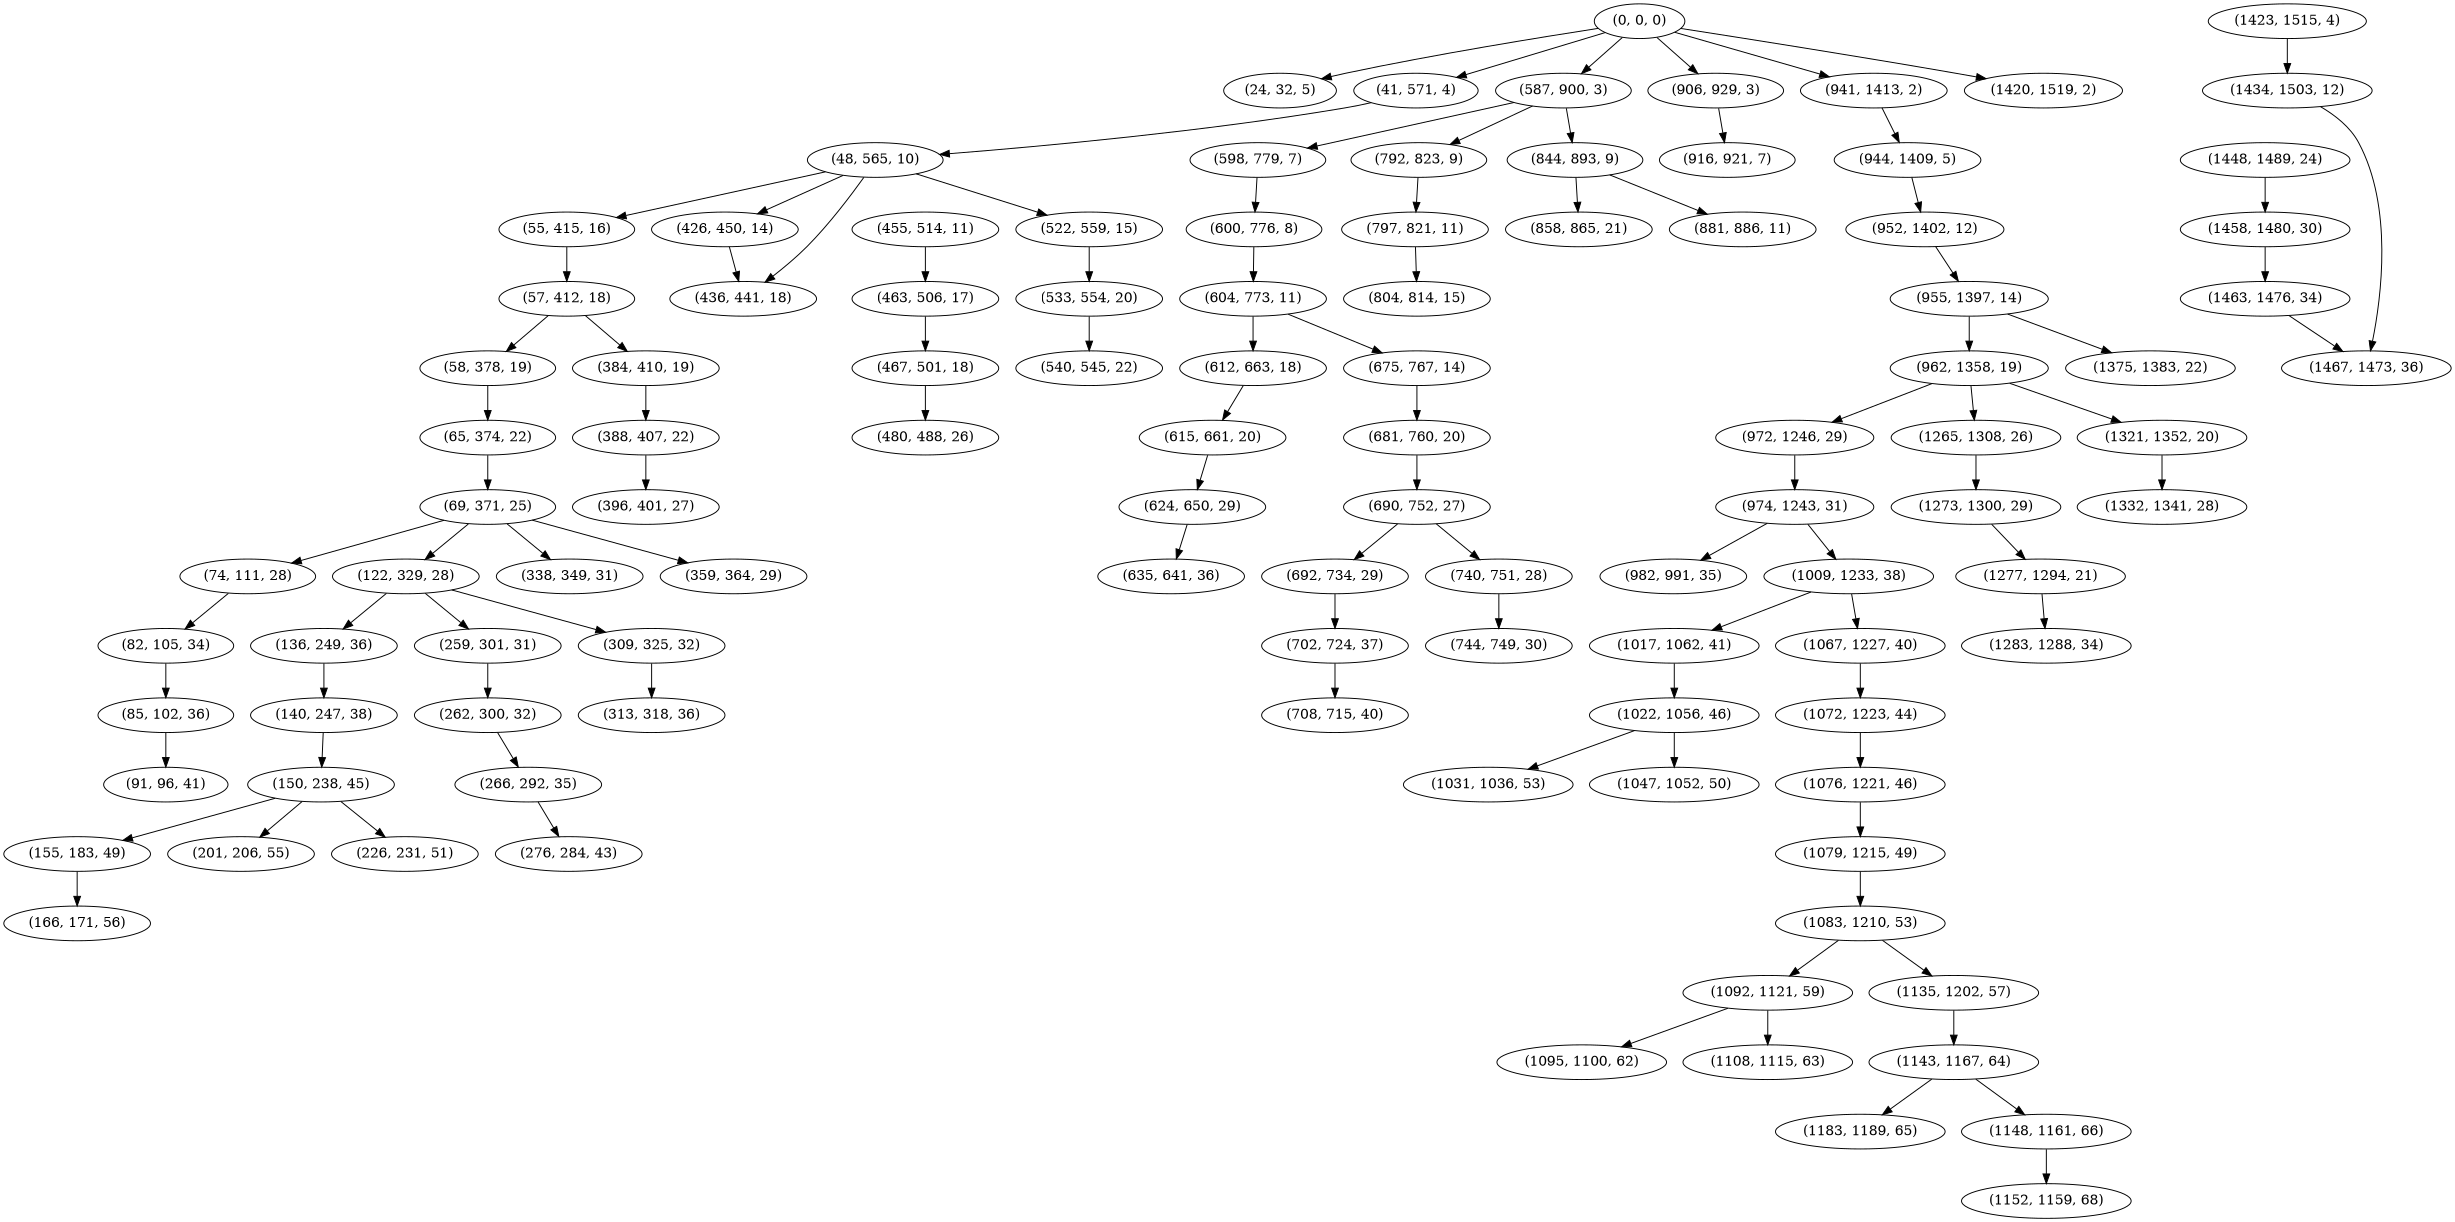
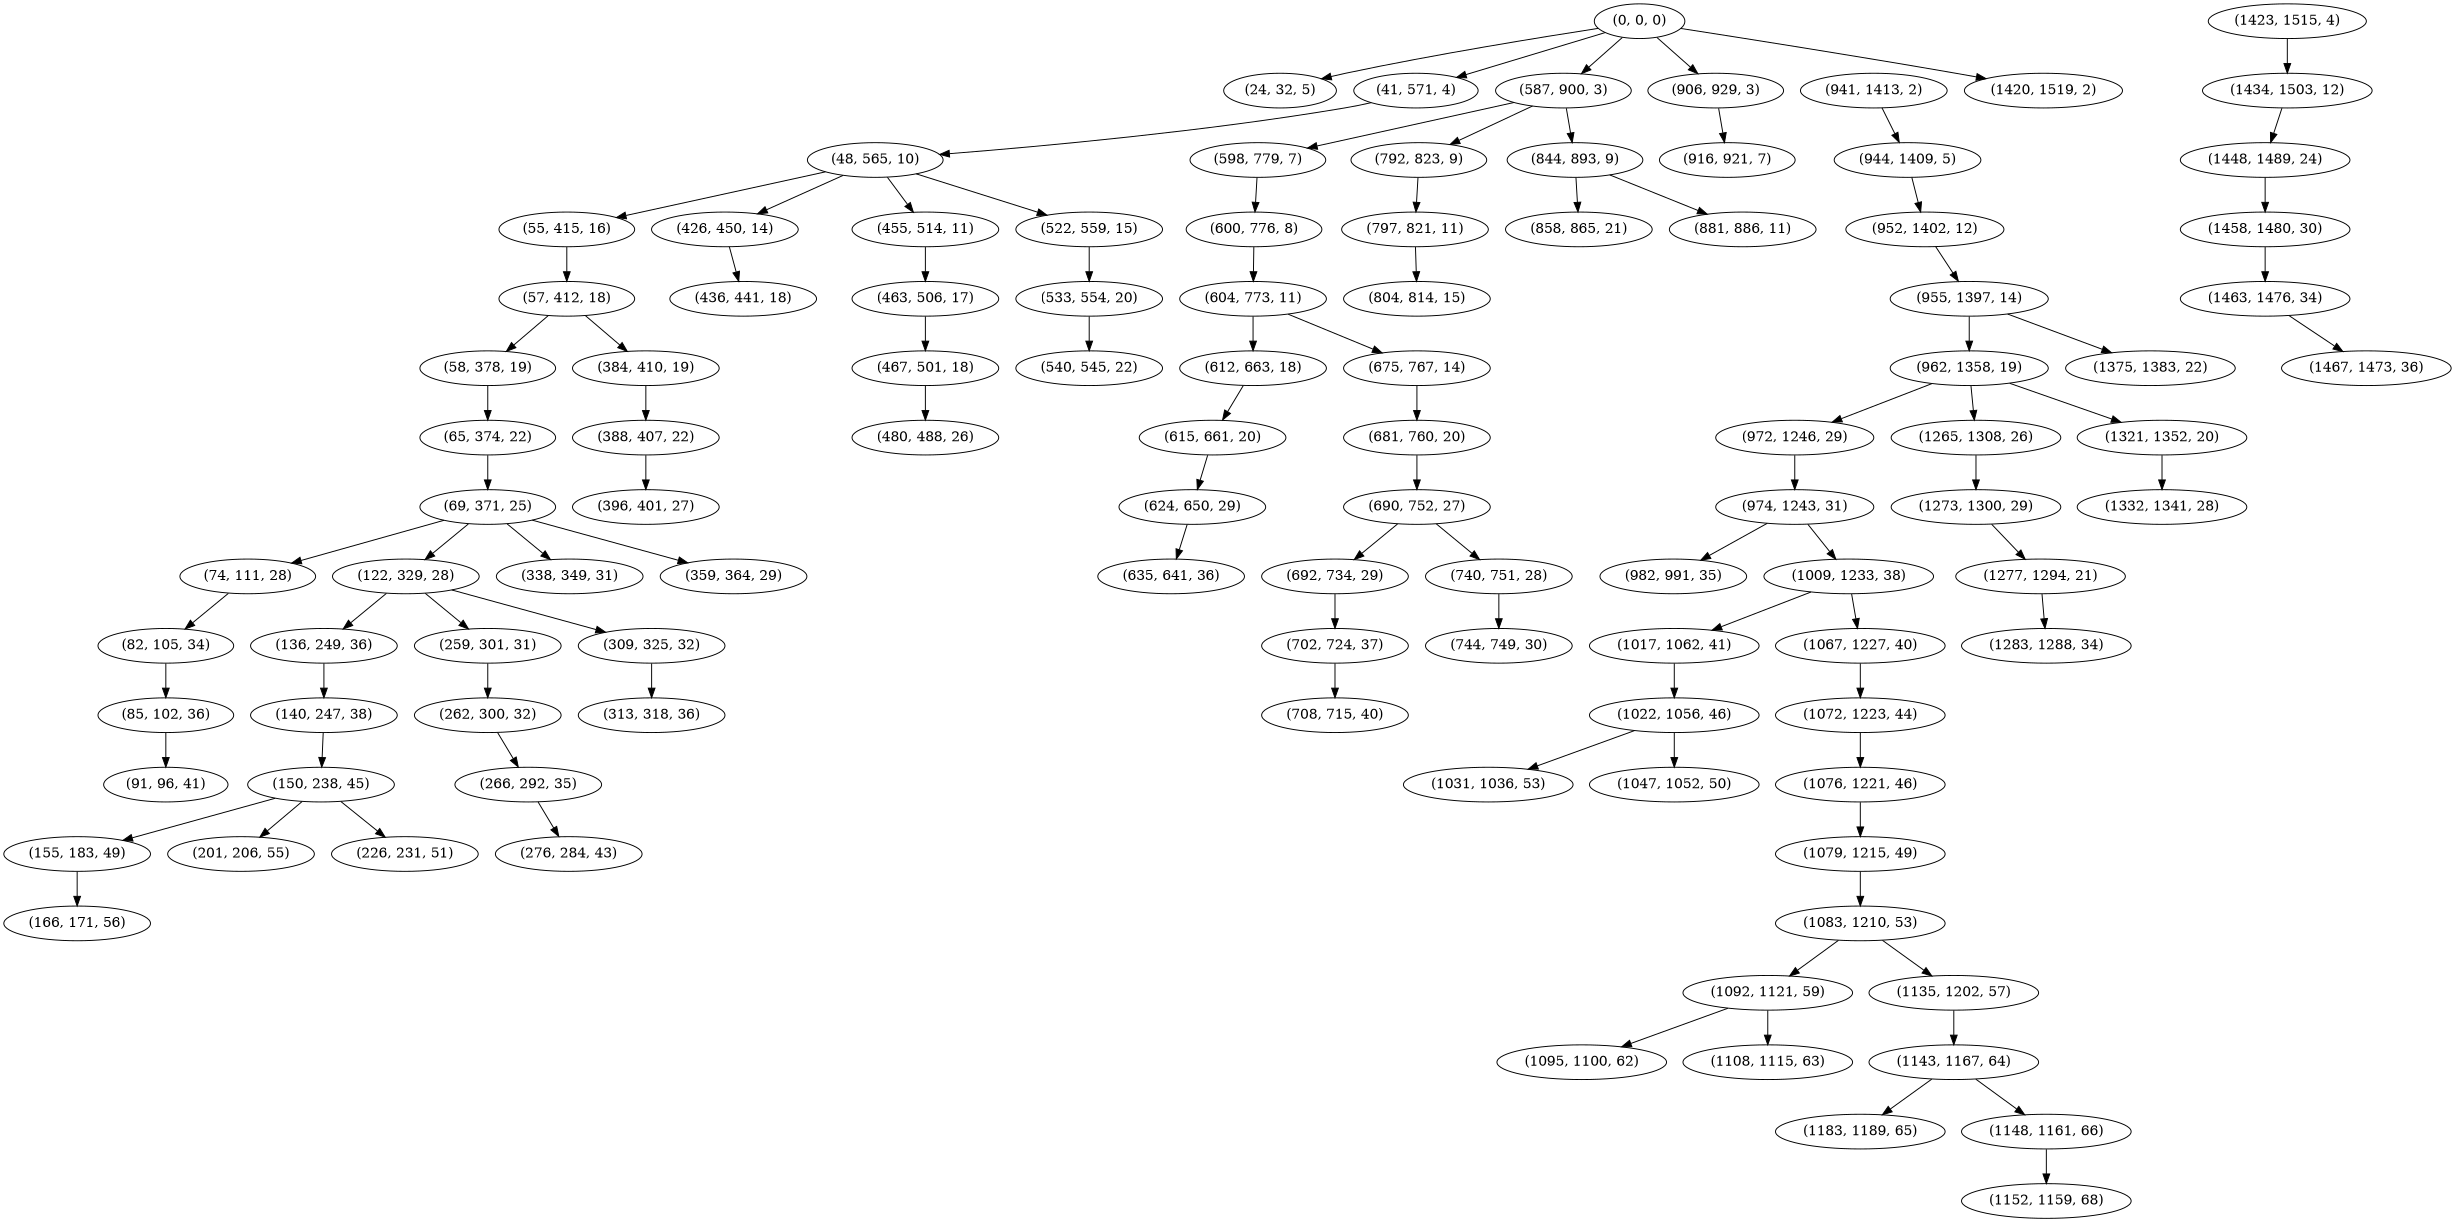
edge "(0, 0, 0)" -> "(941, 1413, 2)": removed
edge "(1434, 1503, 12)" -> "(1467, 1473, 36)": now "(1434, 1503, 12)" -> "(1448, 1489, 24)"
edge "(48, 565, 10)" -> "(436, 441, 18)": now "(48, 565, 10)" -> "(455, 514, 11)"
